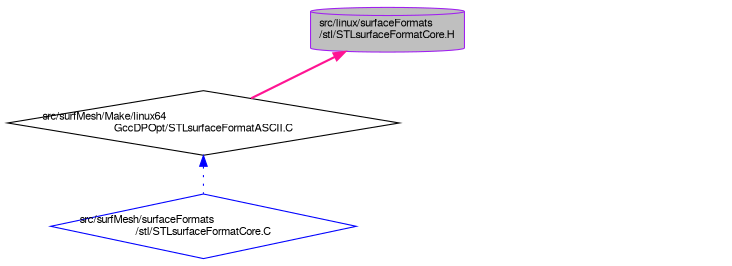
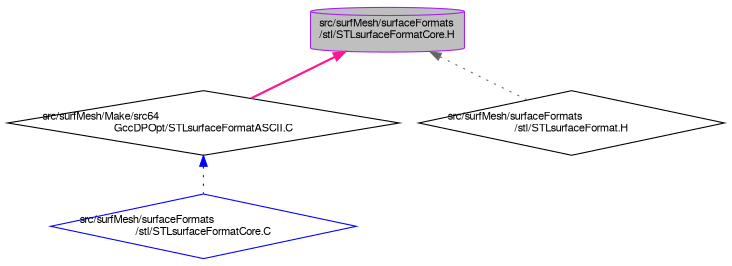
node "src/linux/surfaceFormats /stl/STLsurfaceFormatCore.H": label "src/linux/surfaceFormats /stl/STLsurfaceFormatCore.H" -> "src/surfMesh/surfaceFormats /stl/STLsurfaceFormatCore.H"
node "src/surfMesh/Make/linux64 GccDPOpt/STLsurfaceFormatASCII.C": label "src/surfMesh/Make/linux64 GccDPOpt/STLsurfaceFormatASCII.C" -> "src/surfMesh/Make/src64 GccDPOpt/STLsurfaceFormatASCII.C"
node "src/surfMesh/surfaceFormats /stl/STLsurfaceFormat.H": added
